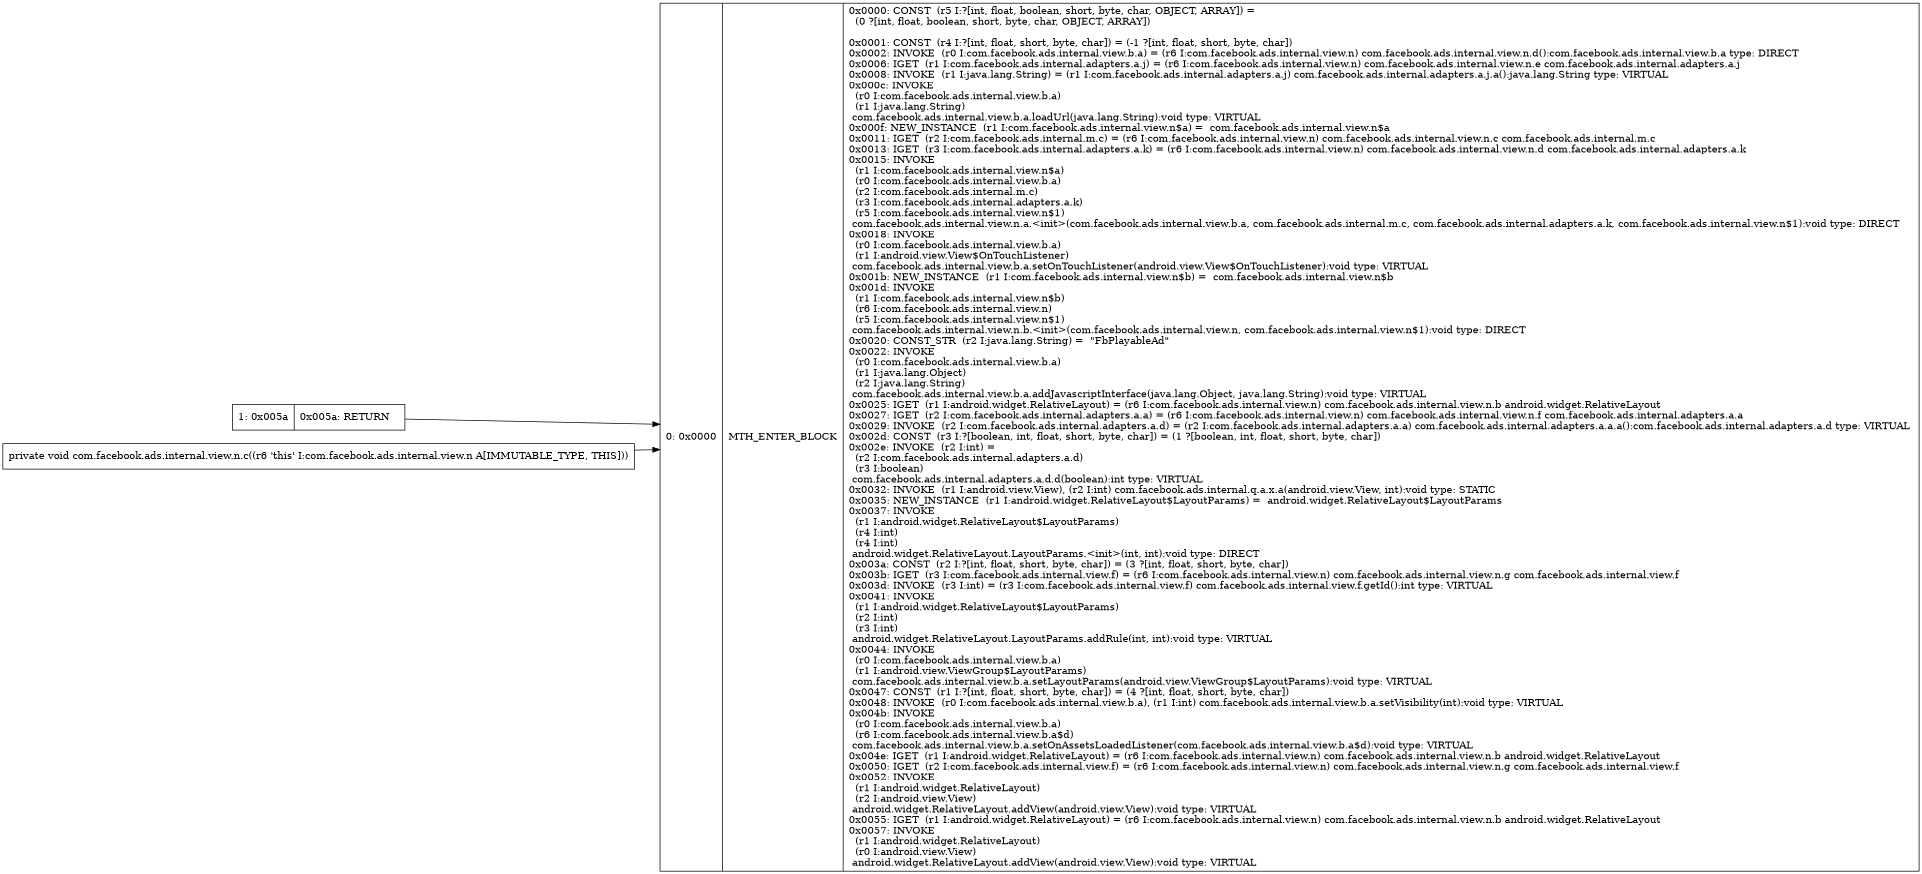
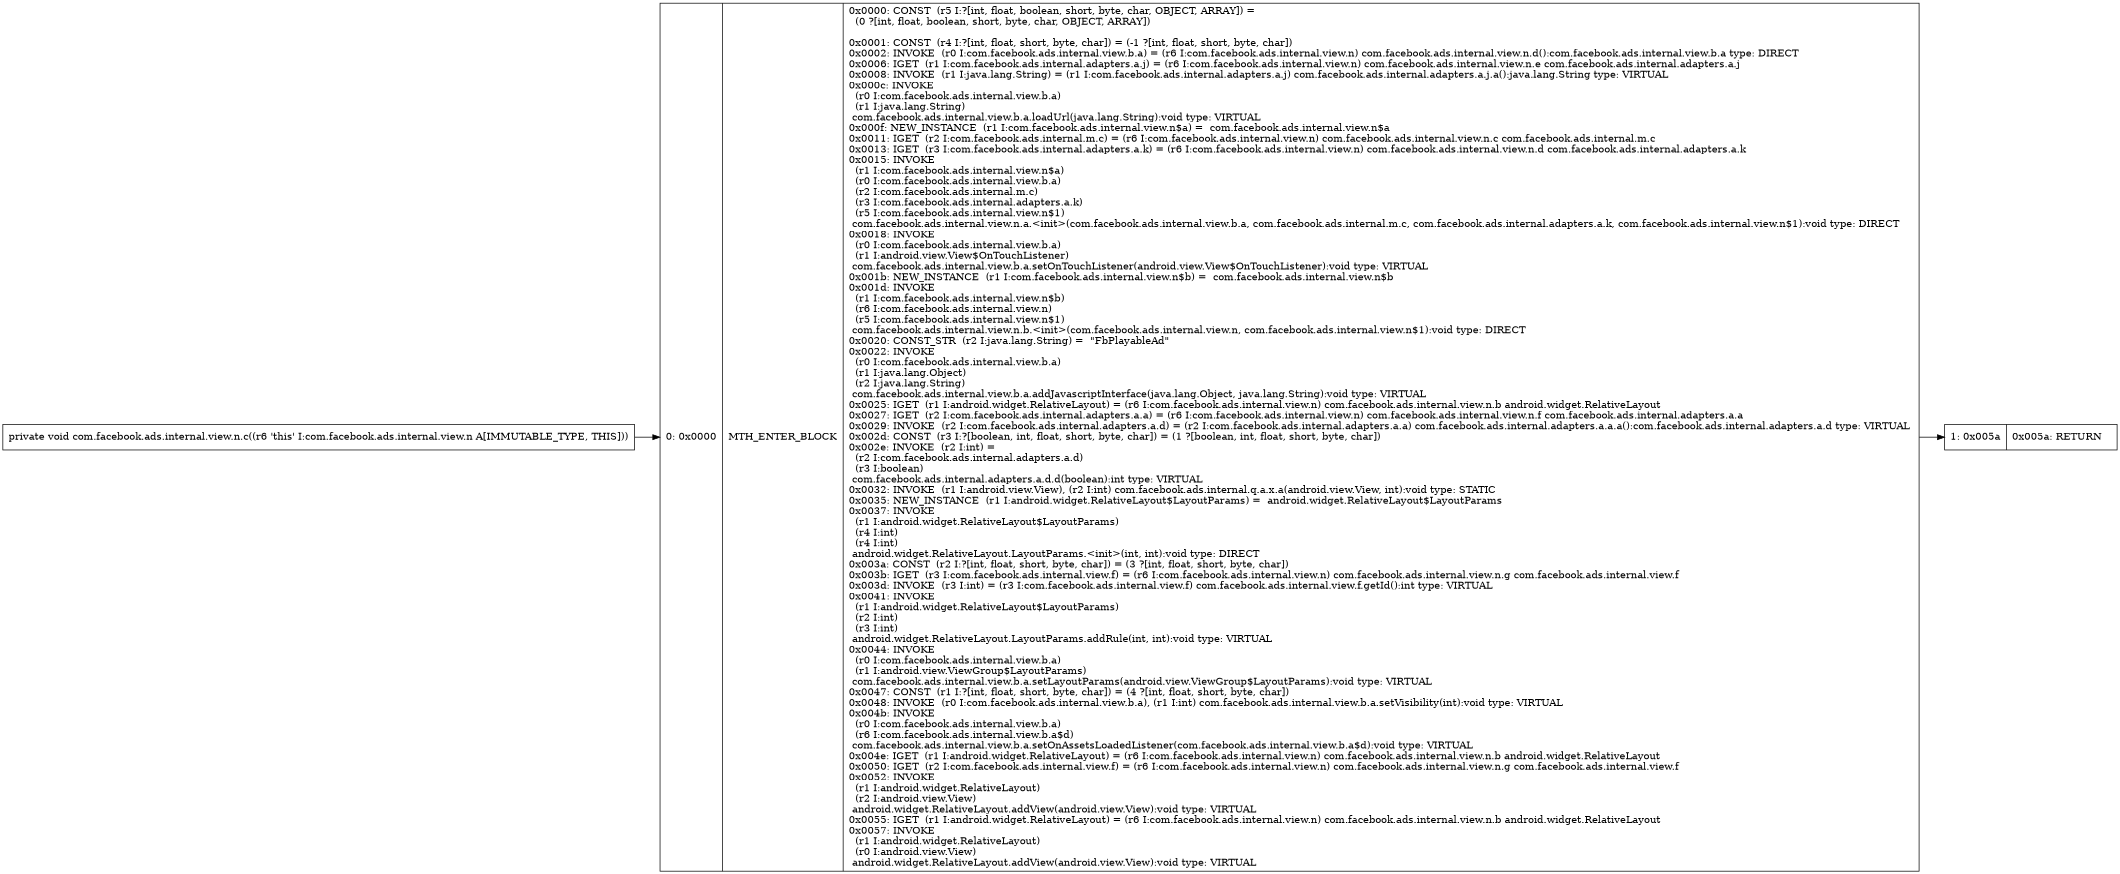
edge "1: 0x005a" -> "0: 0x0000": reversed
